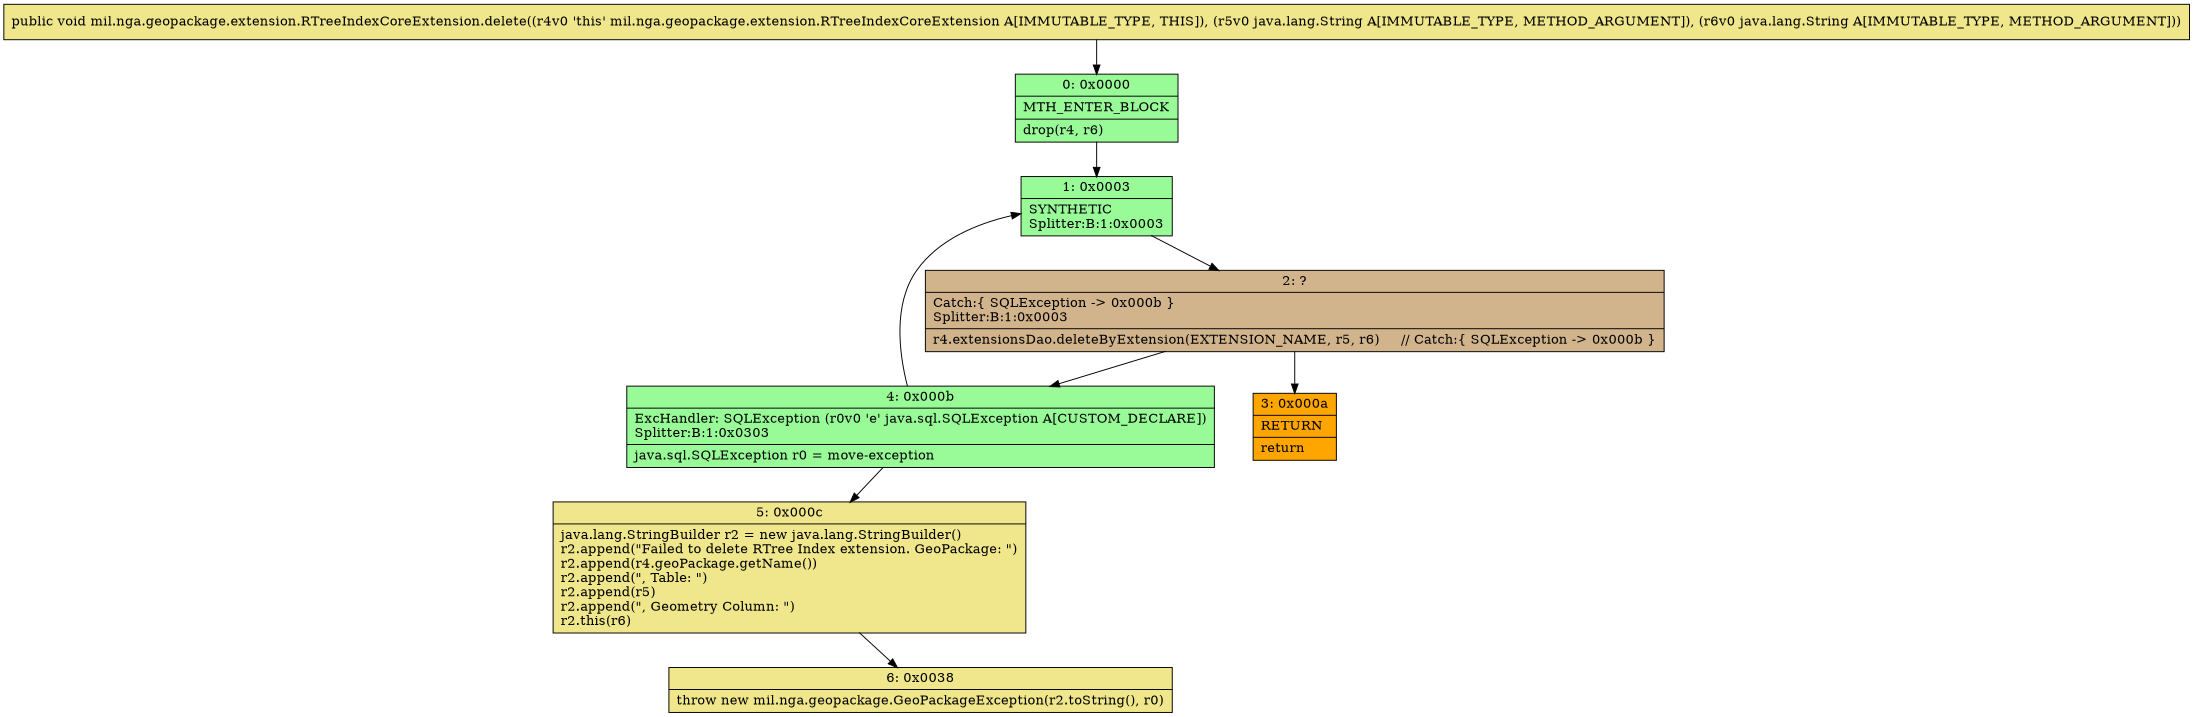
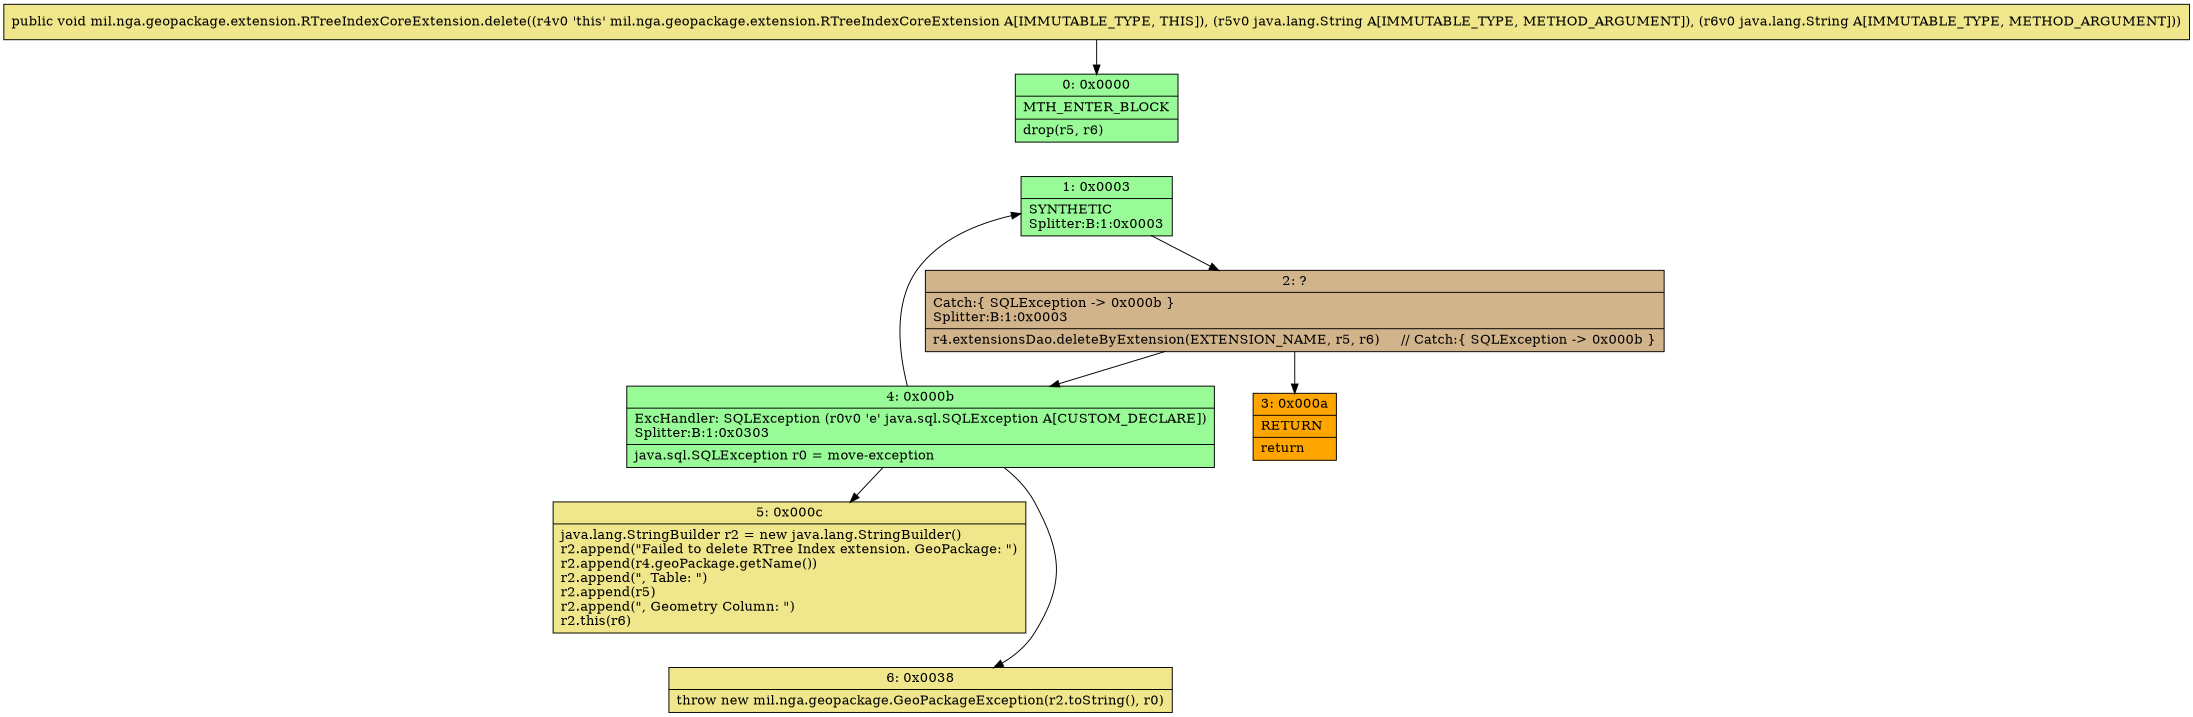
node "0: 0x0000": text "drop(r4, r6)" -> "drop(r5, r6)"
edge "0: 0x0000" -> "1: 0x0003": removed
edge "5: 0x000c" -> "6: 0x0038": now "4: 0x000b" -> "6: 0x0038"
